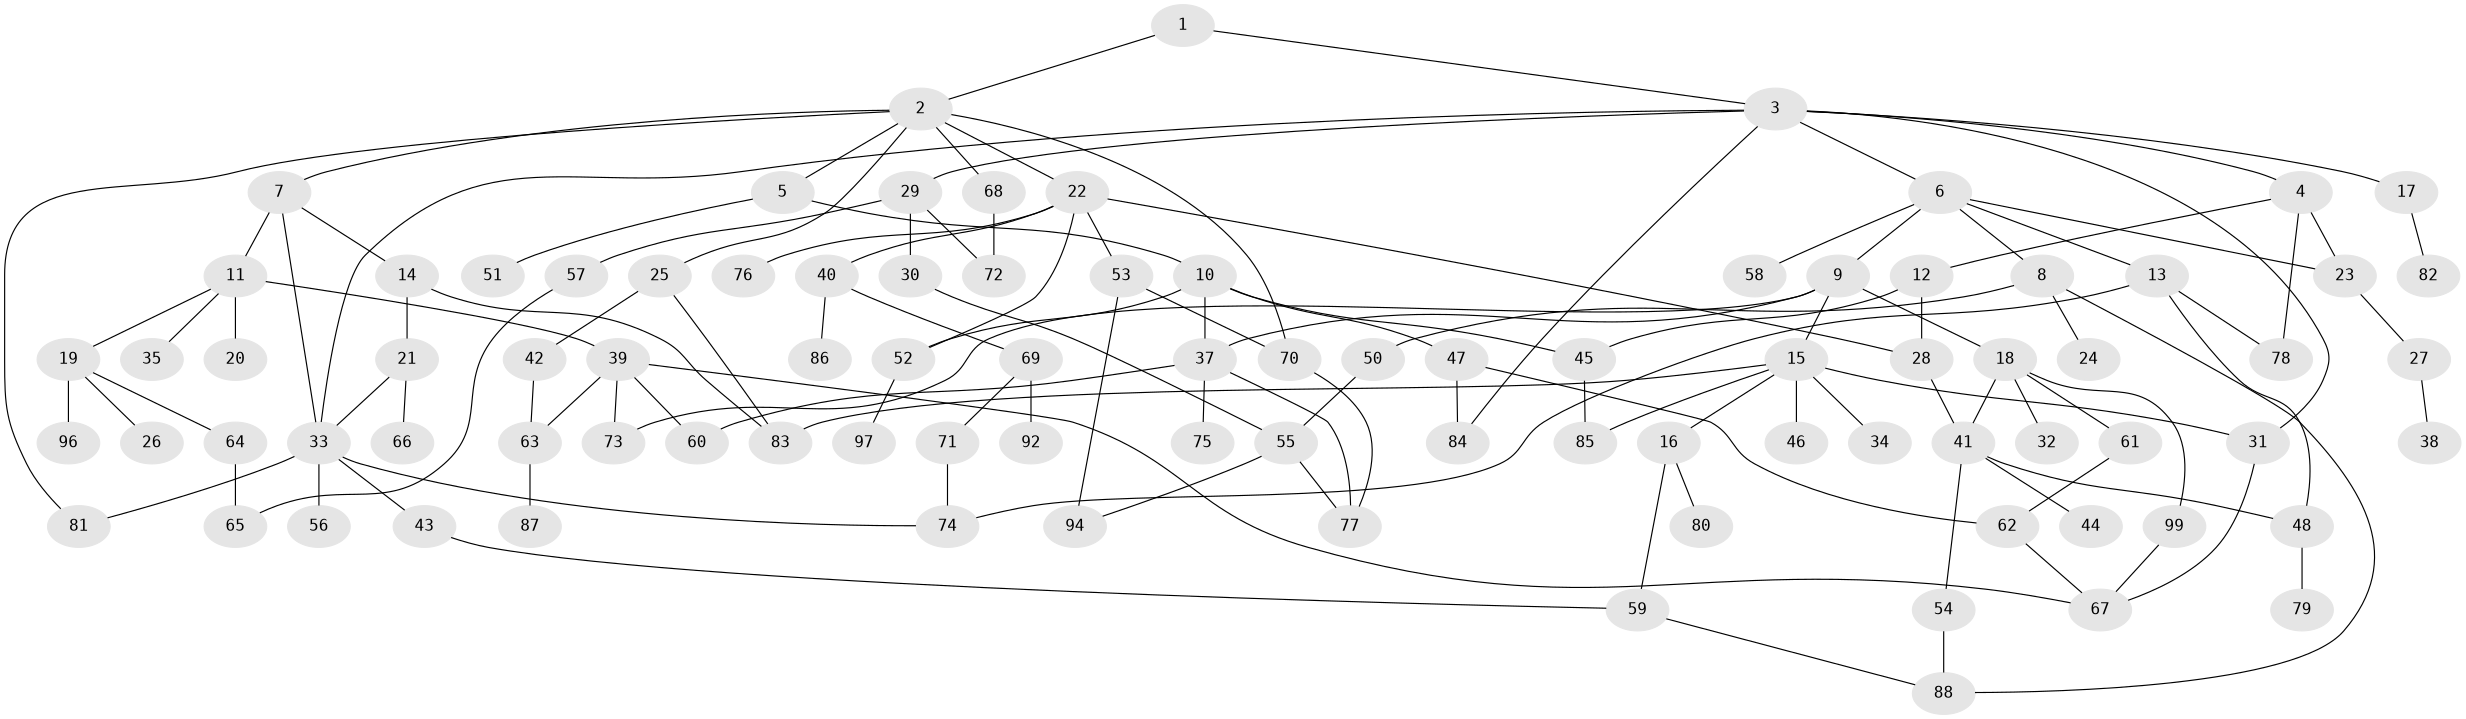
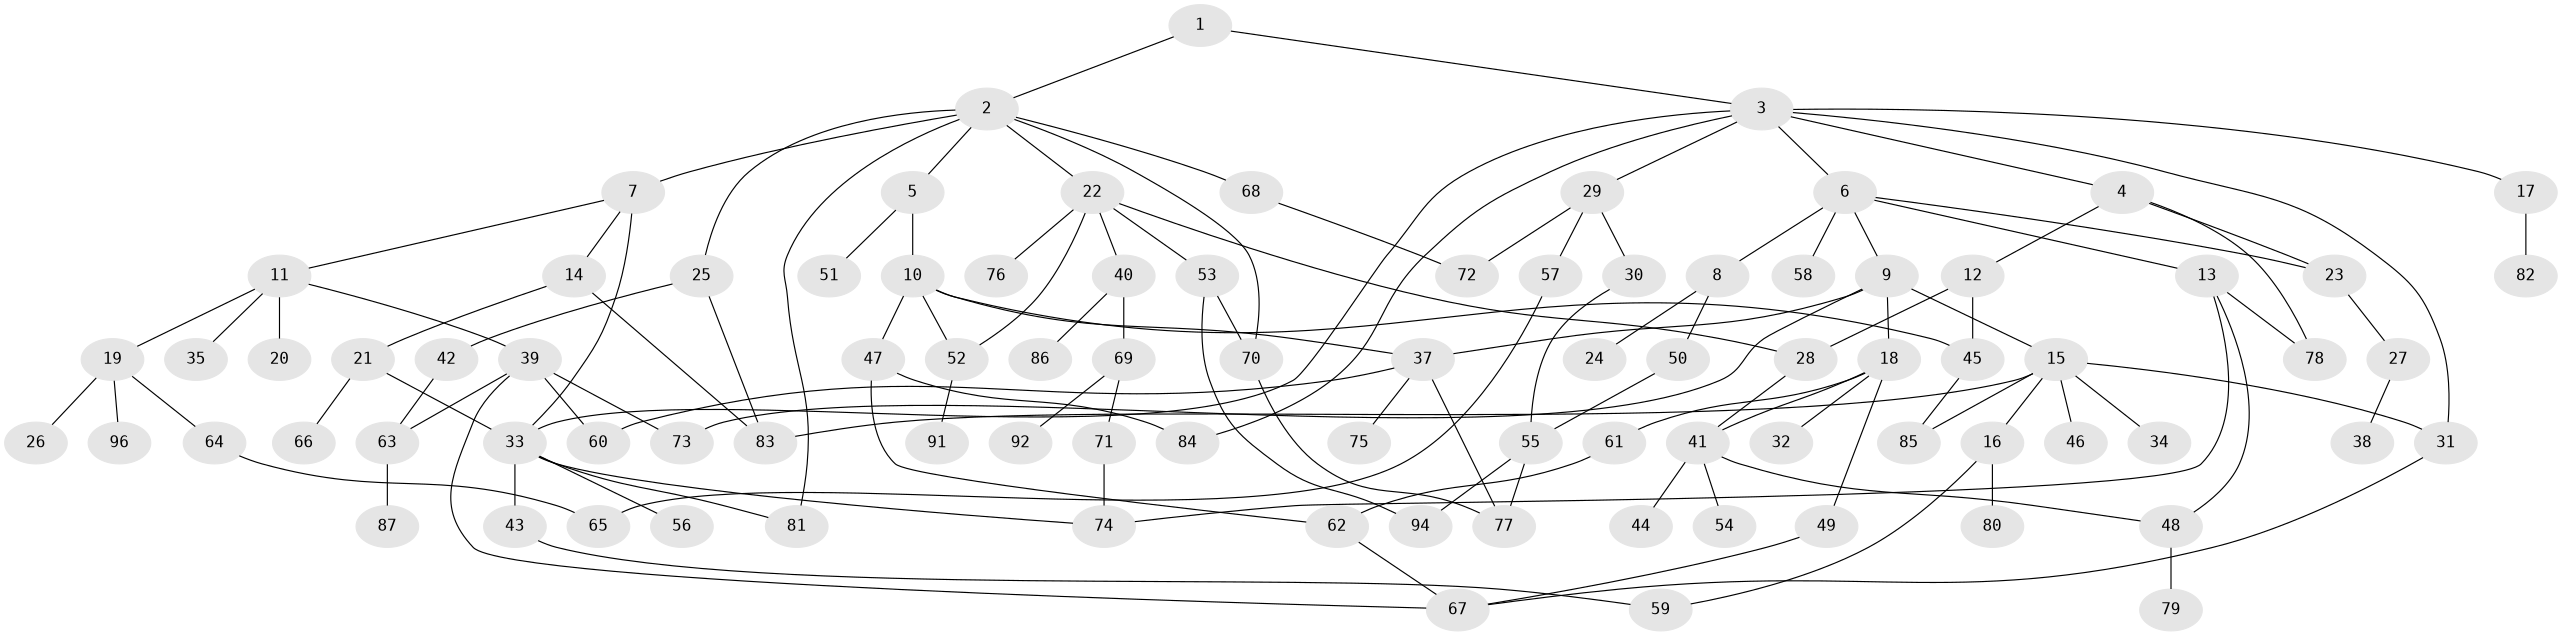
node "97": label "97" -> "91"
node "99": label "99" -> "49"
node "88": removed
